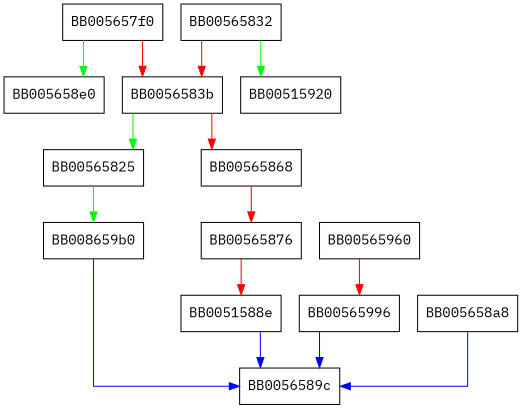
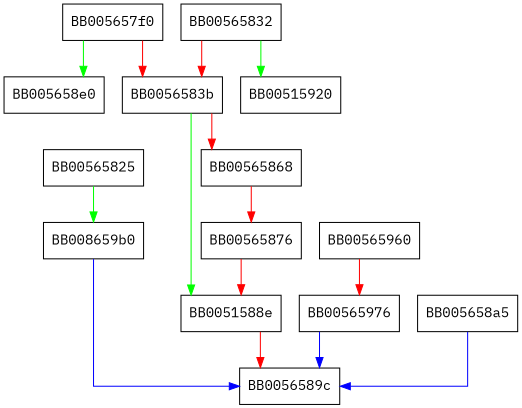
edge "BB0056583b" -> "BB00565825": now "BB0056583b" -> "BB0051588e"
node "BB00565996": label "BB00565996" -> "BB00565976"
node "BB005658a8": label "BB005658a8" -> "BB005658a5"
edge "BB0051588e" -> "BB0056589c": color blue -> red
